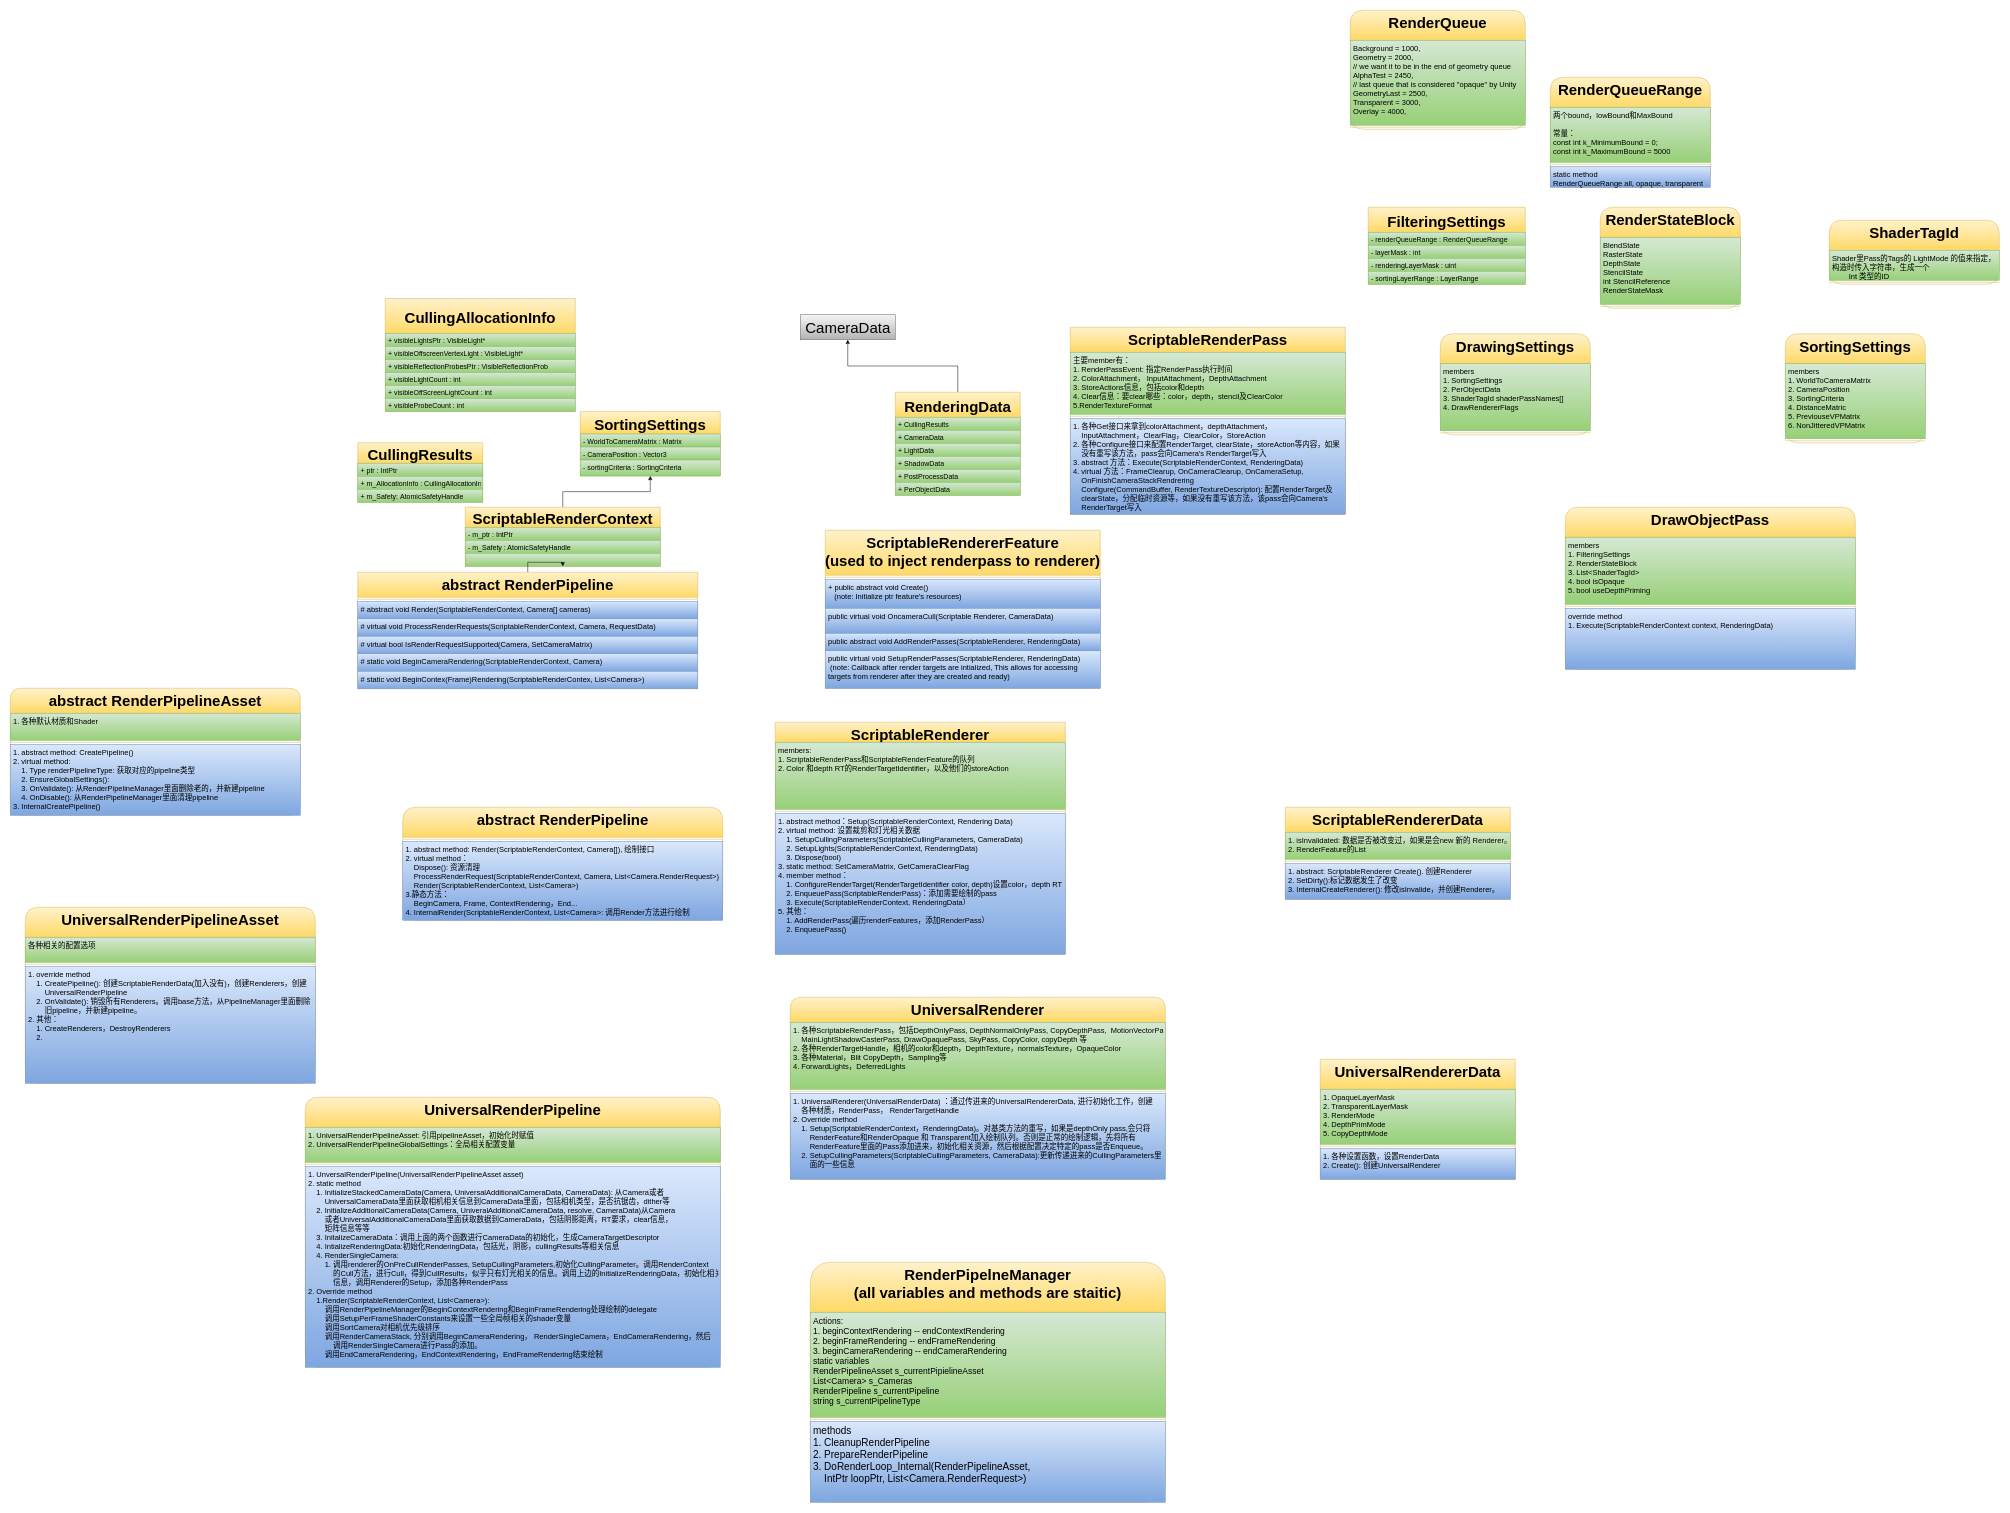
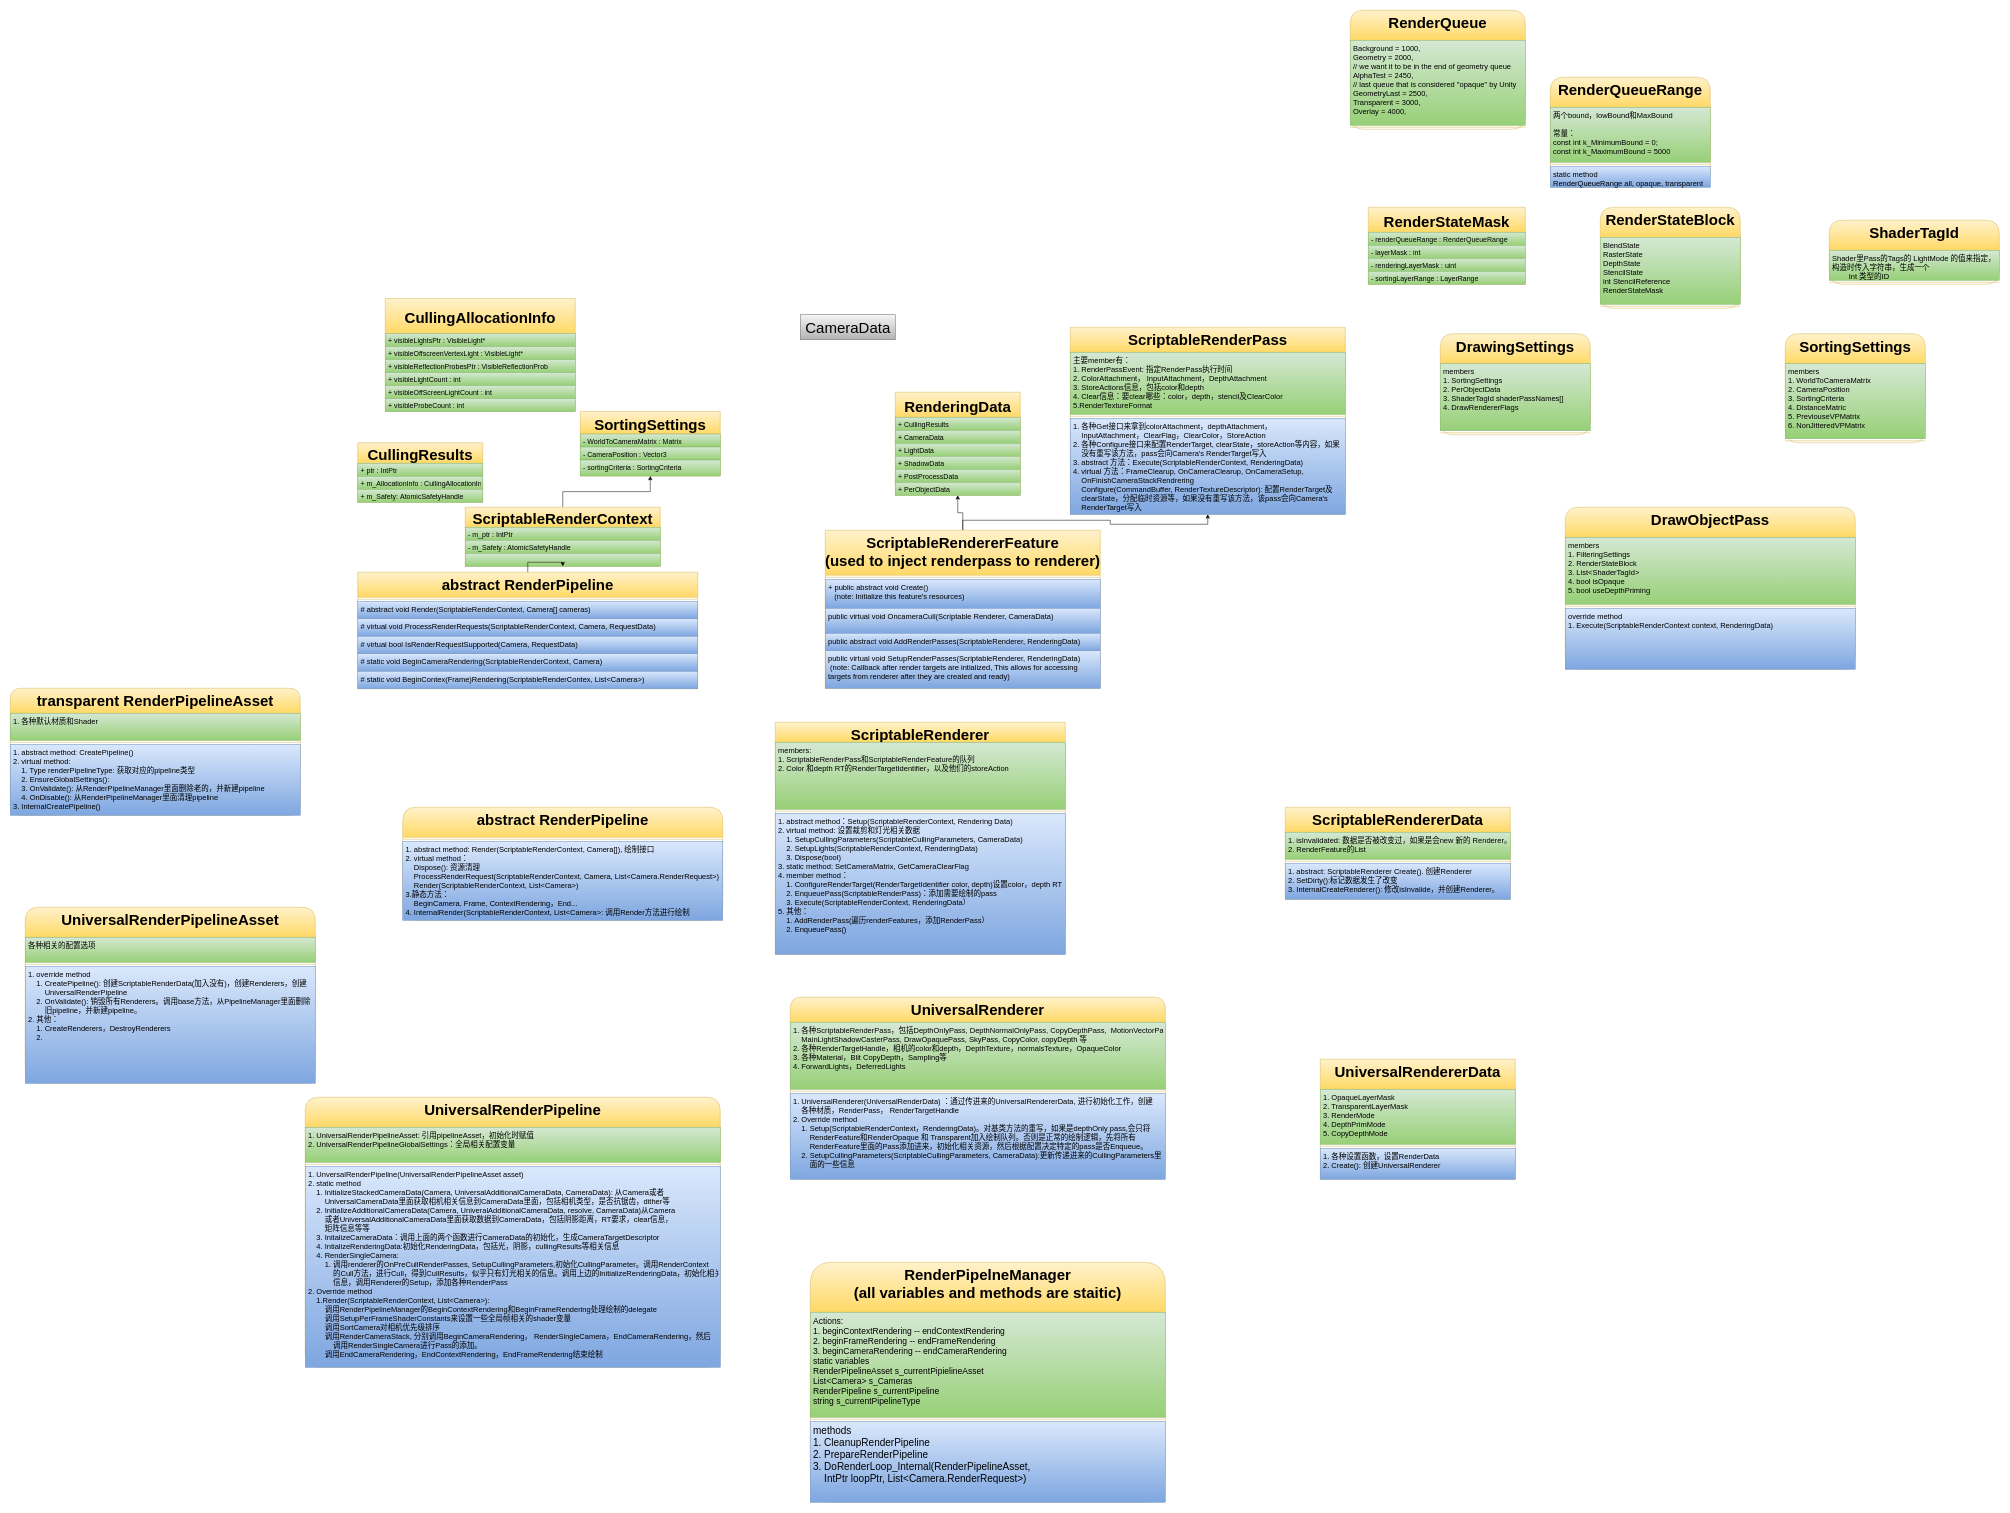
node "FilteringSettings": label "FilteringSettings" -> "RenderStateMask"
edge "RenderingData" -> "CameraData": removed
edge "ScriptableRendererFeature (used to inject renderpass to renderer)" -> "RenderingData": added
edge "ScriptableRendererFeature (used to inject renderpass to renderer)" -> "ScriptableRenderPass": added
node "+ public abstract void Create() (note: Initialize ptr feature's resources)": label "+ public abstract void Create() (note: Initialize ptr feature's resources)" -> "+ public abstract void Create() (note: Initialize this feature's resources)"
node "# virtual bool IsRenderRequestSupported(Camera, SetCameraMatrix)": label "# virtual bool IsRenderRequestSupported(Camera, SetCameraMatrix)" -> "# virtual bool IsRenderRequestSupported(Camera, RequestData)"
node "abstract RenderPipelineAsset": label "abstract RenderPipelineAsset" -> "transparent RenderPipelineAsset"
